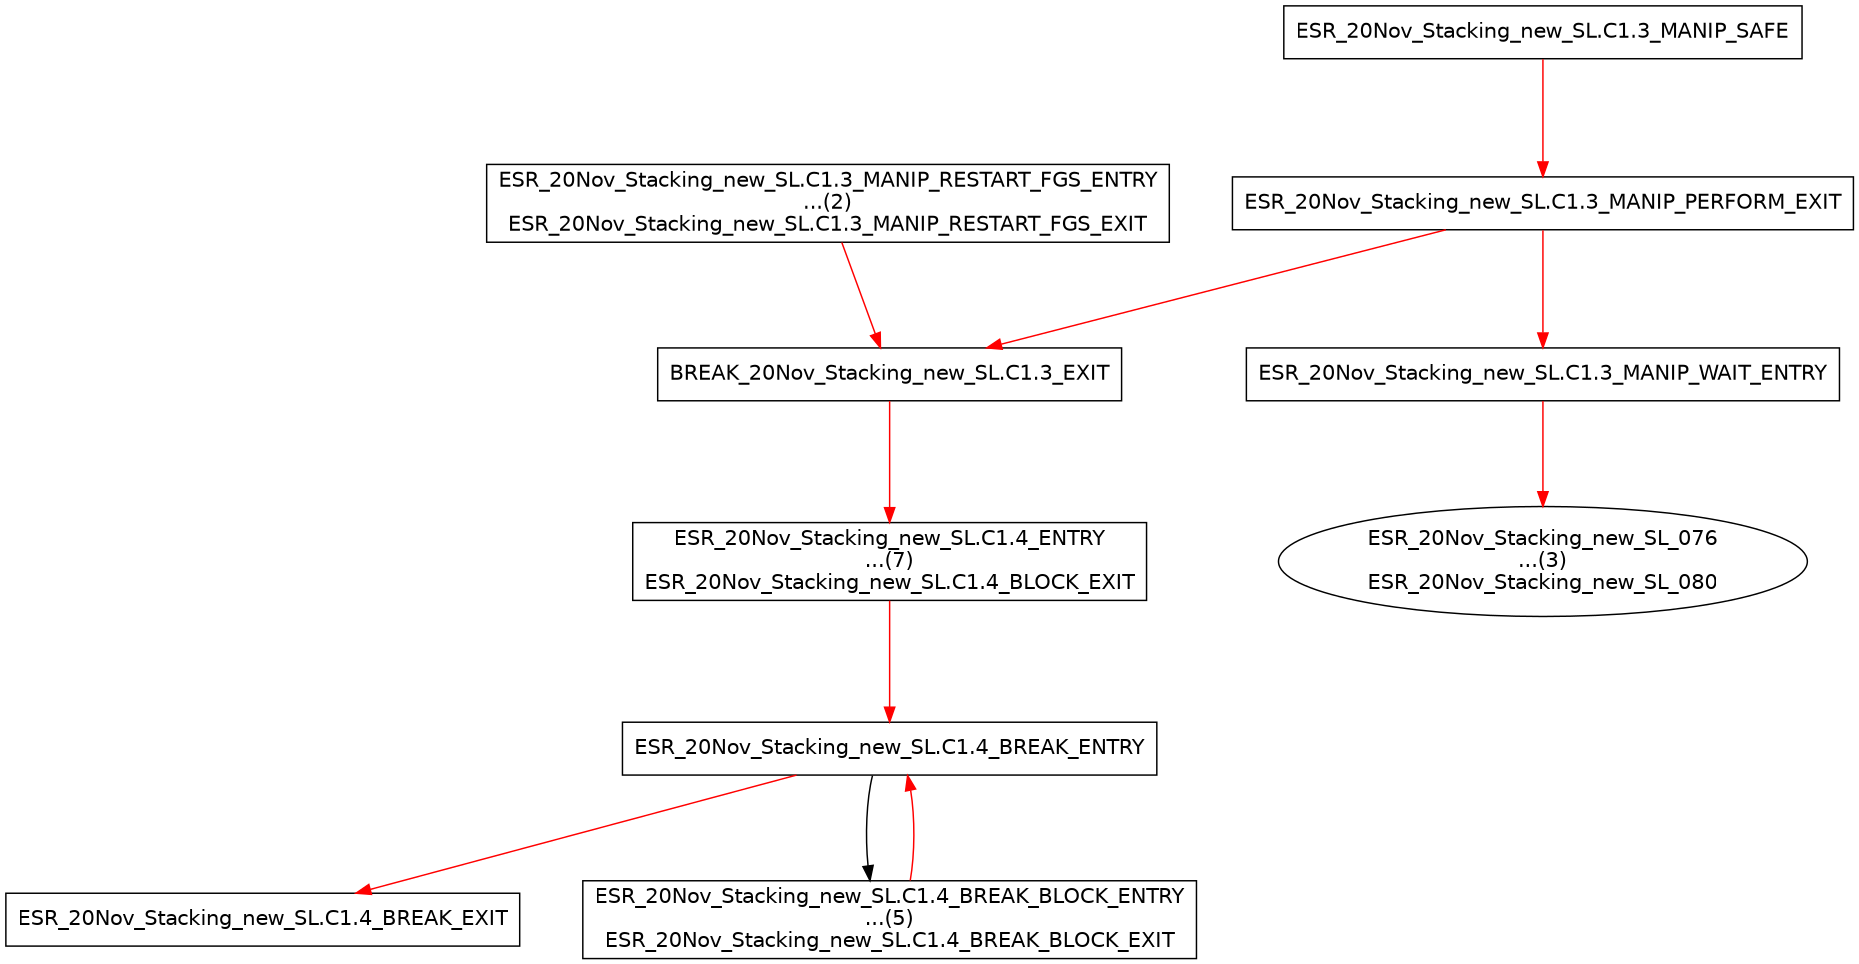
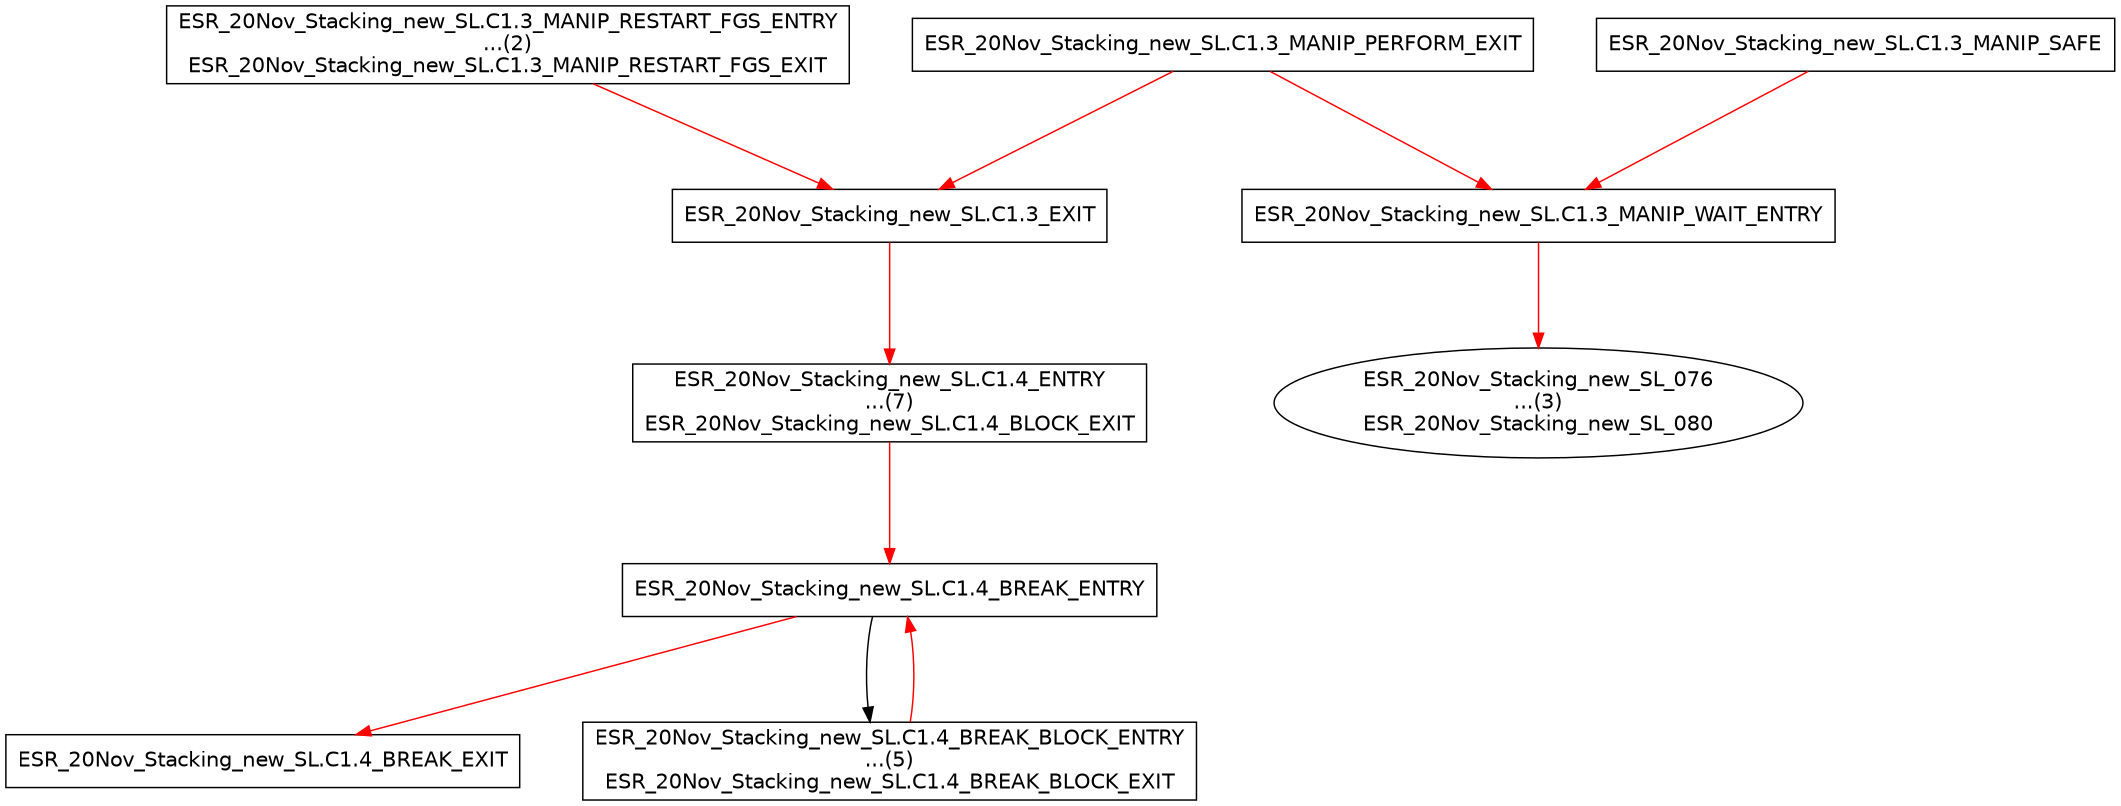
edge "ESR_20Nov_Stacking_new_SL.C1.3_MANIP_SAFE" -> "ESR_20Nov_Stacking_new_SL.C1.3_MANIP_PERFORM_EXIT": now "ESR_20Nov_Stacking_new_SL.C1.3_MANIP_SAFE" -> "ESR_20Nov_Stacking_new_SL.C1.3_MANIP_WAIT_ENTRY"
node "BREAK_20Nov_Stacking_new_SL.C1.3_EXIT": label "BREAK_20Nov_Stacking_new_SL.C1.3_EXIT" -> "ESR_20Nov_Stacking_new_SL.C1.3_EXIT"
